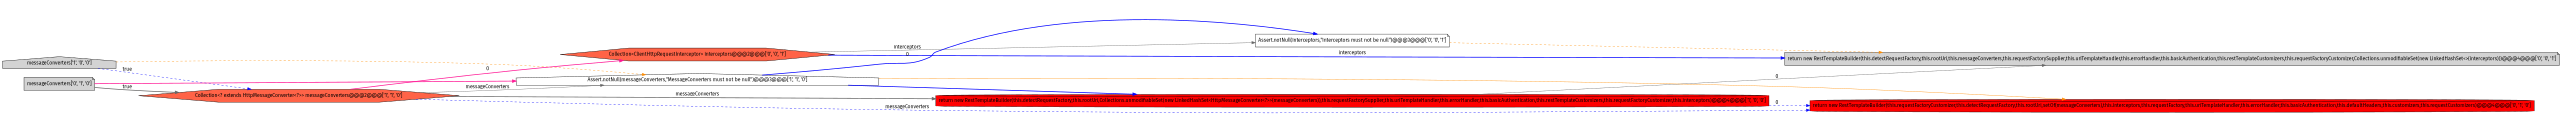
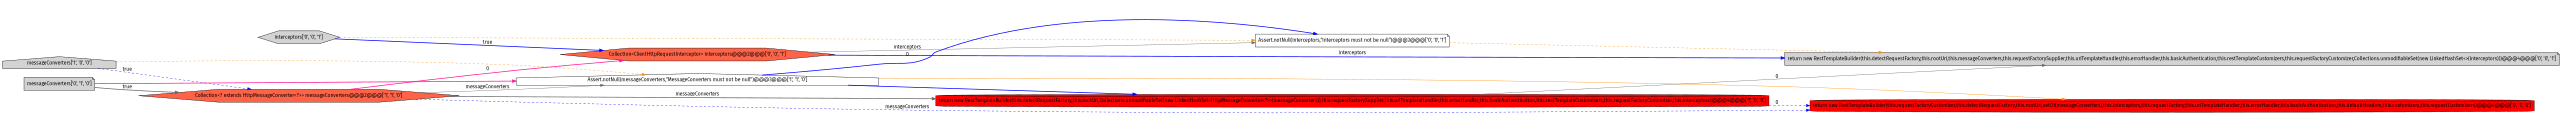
node "interceptors['0', '0', '1']": added
